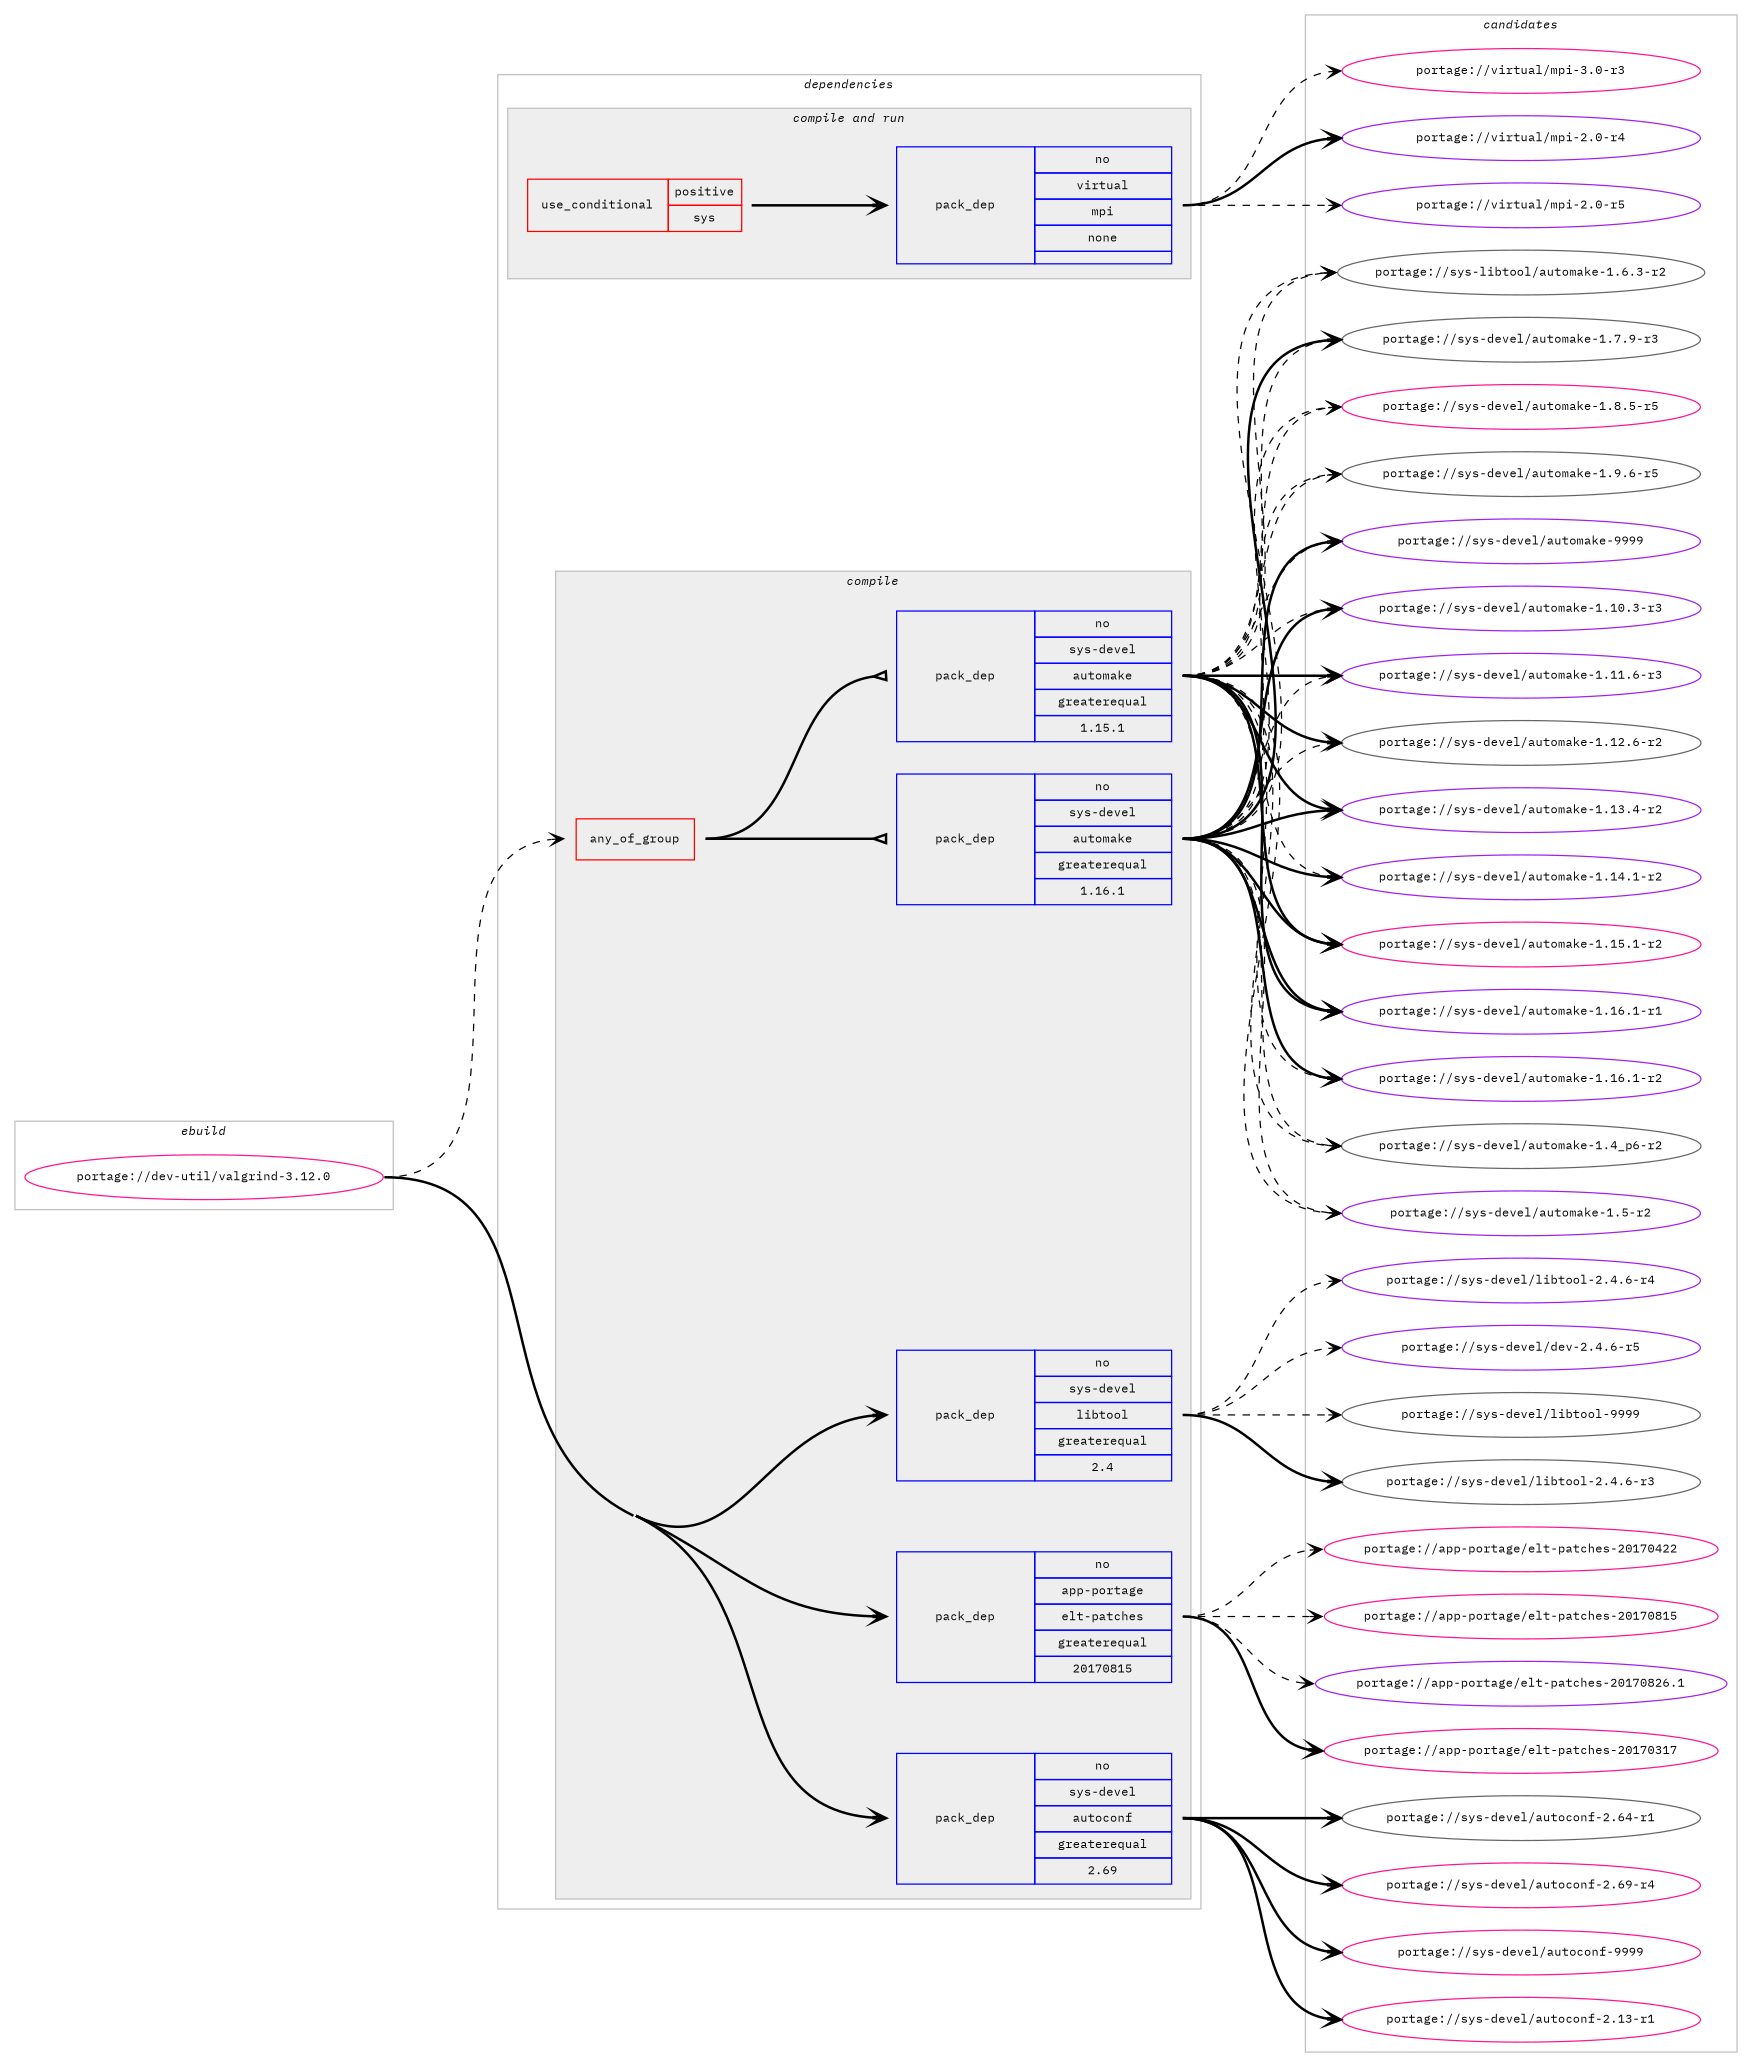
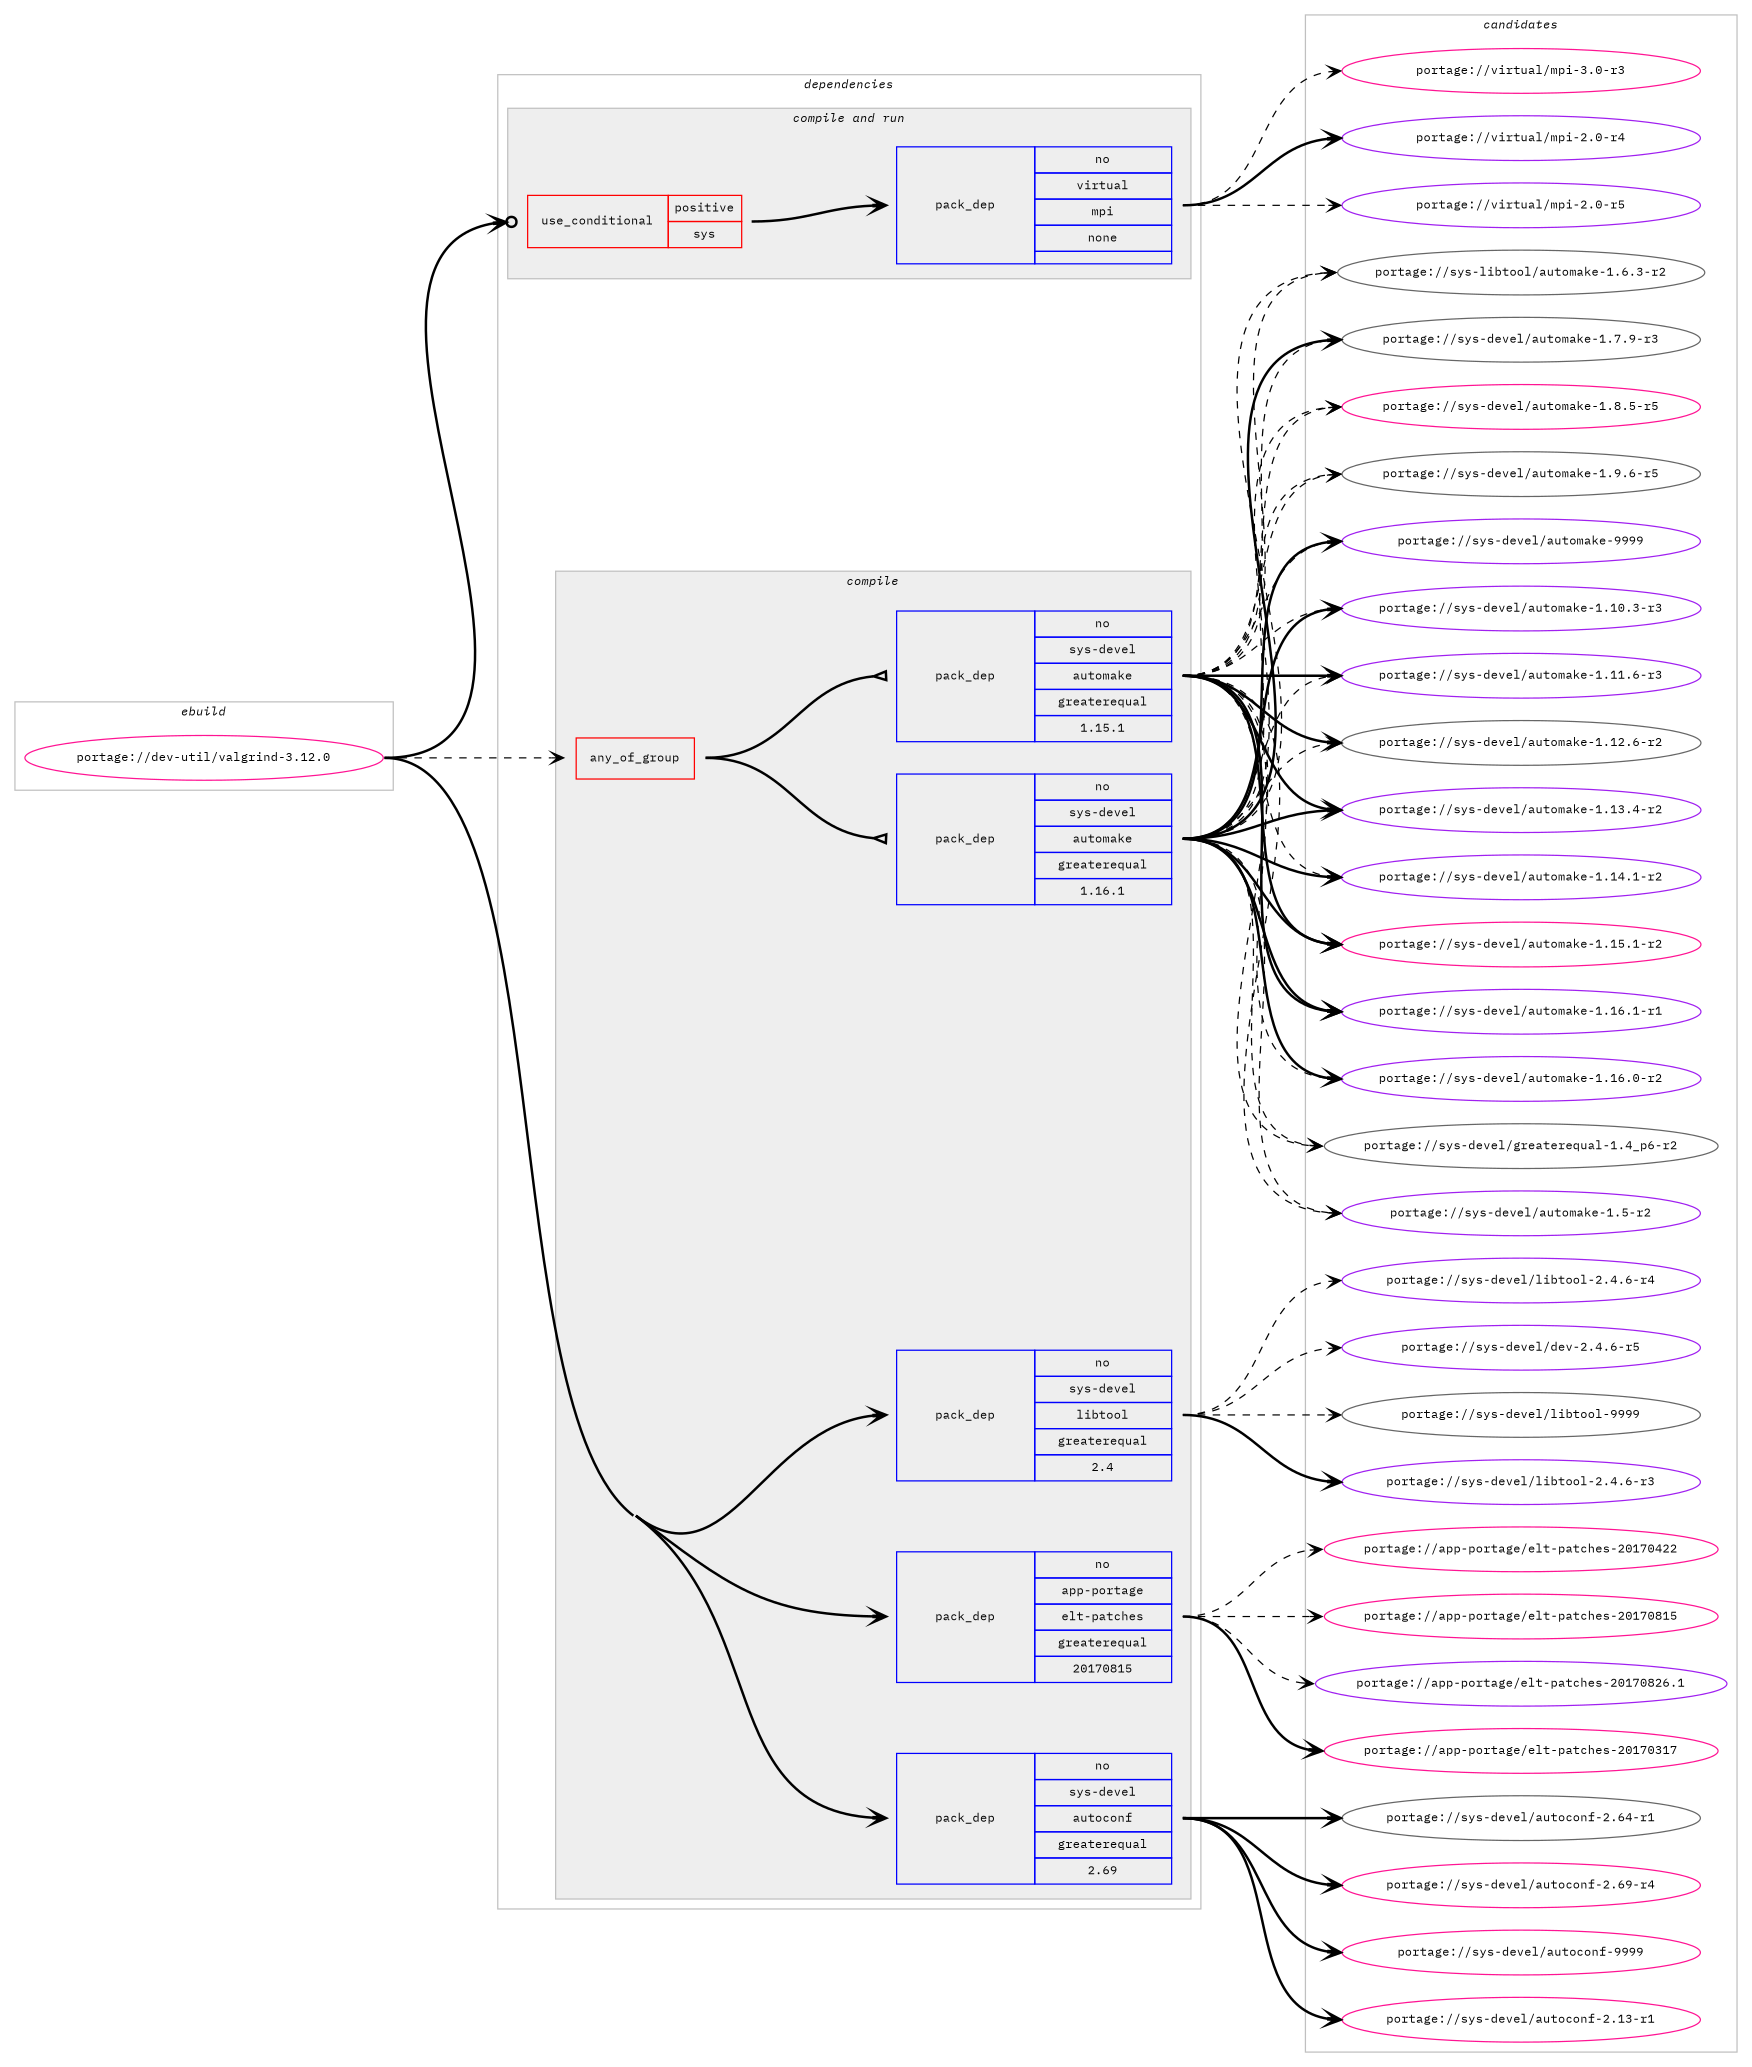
edge "portage://dev-util/valgrind-3.12.0" -> "use_conditional": added
node "portage://sys-devel/automake-1.16.1-r2": label "portage://sys-devel/automake-1.16.1-r2" -> "portage://sys-devel/automake-1.16.0-r2"
node "portage://sys-devel/automake-1.4_p6-r2": label "portage://sys-devel/automake-1.4_p6-r2" -> "portage://sys-devel/greaterequal-1.4_p6-r2"
node "portage://sys-devel/libtool-2.4.6-r3": color gray40 -> purple
